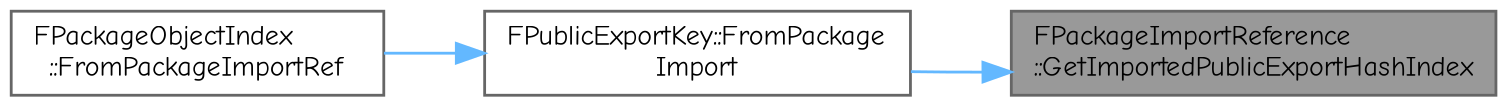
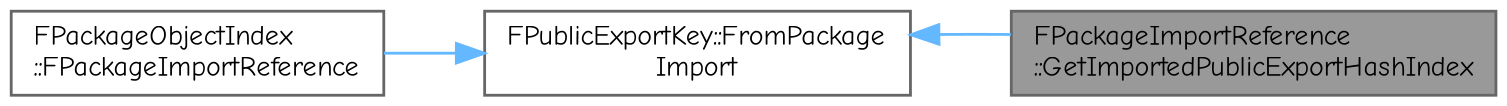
node "FPackageObjectIndex ::FromPackageImportRef": label "FPackageObjectIndex ::FromPackageImportRef" -> "FPackageObjectIndex ::FPackageImportReference"
edge "FPublicExportKey::FromPackage Import" -> "FPackageImportReference ::GetImportedPublicExportHashIndex": reversed
